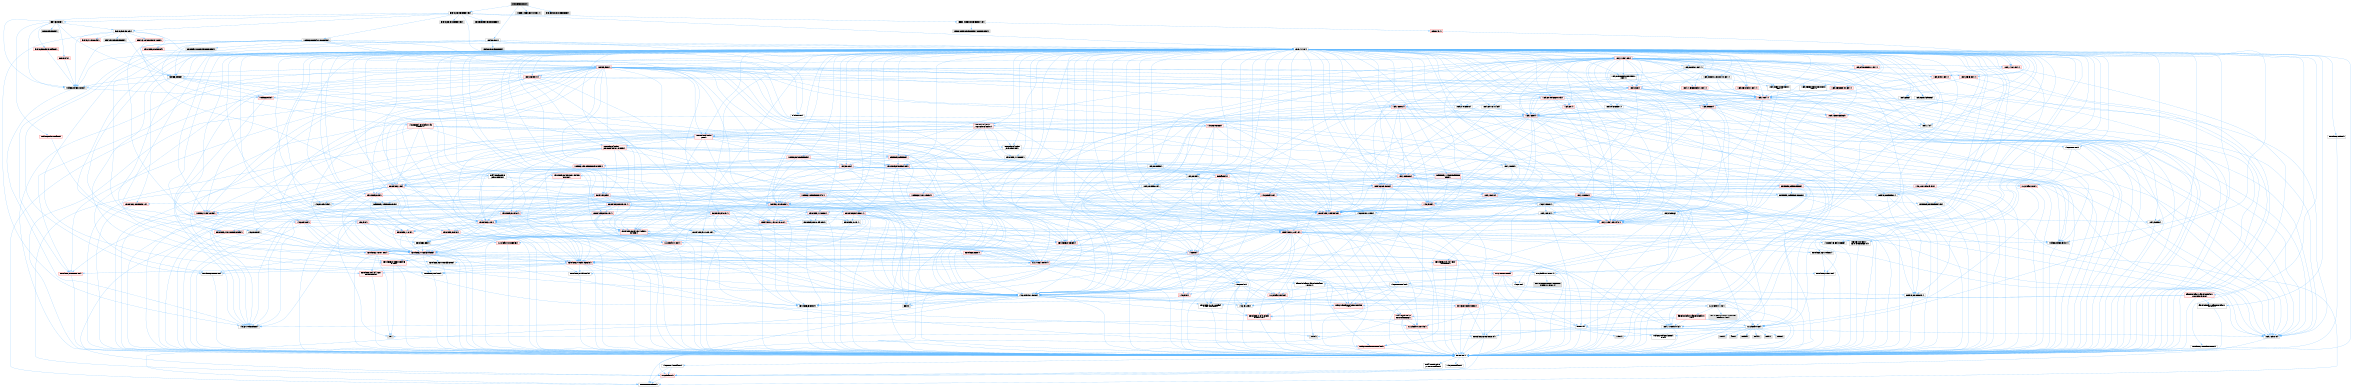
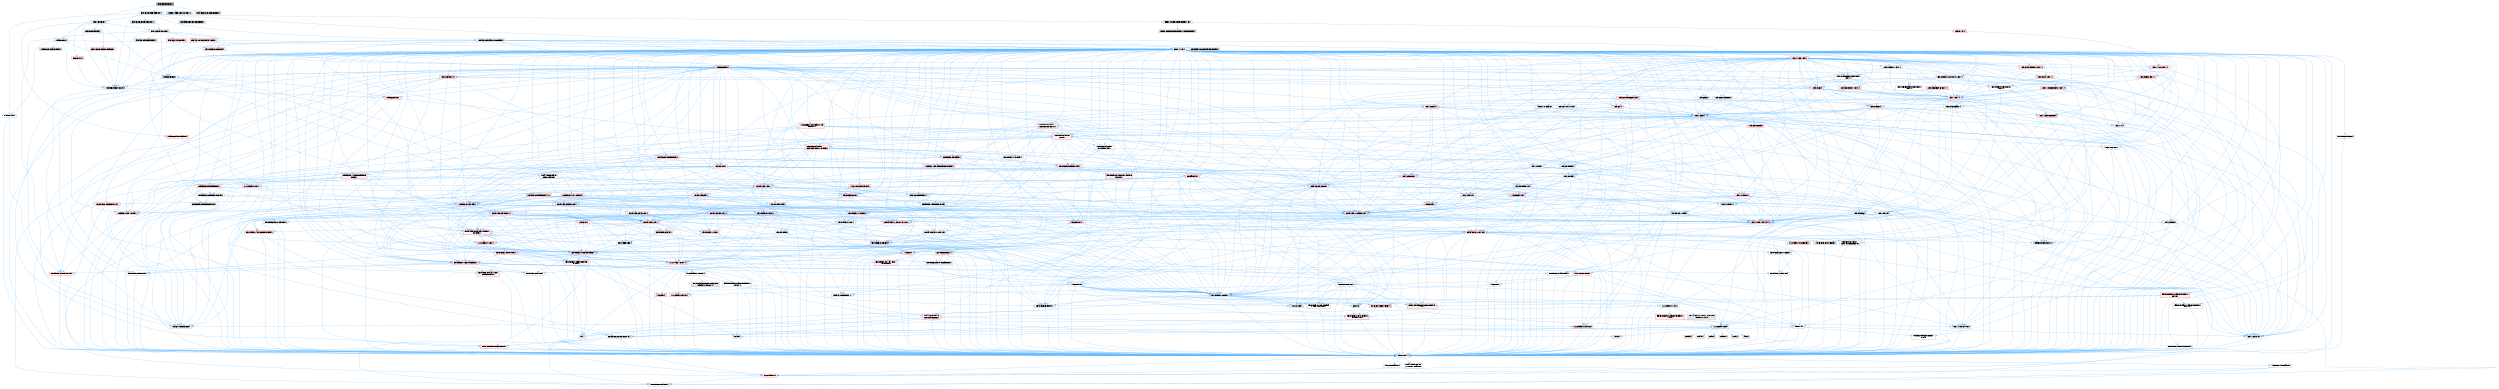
edge "Math/UnrealMath.h" -> "Math/InverseRotationMatrix.h": now "Math/UnrealMath.h" -> "Misc/Timespan.h"
node "GenericPlatform/GenericPlatform AutomationEvent.h": label "GenericPlatform/GenericPlatform AutomationEvent.h" -> "GenericPlatform/GenericPlatform String.h"
